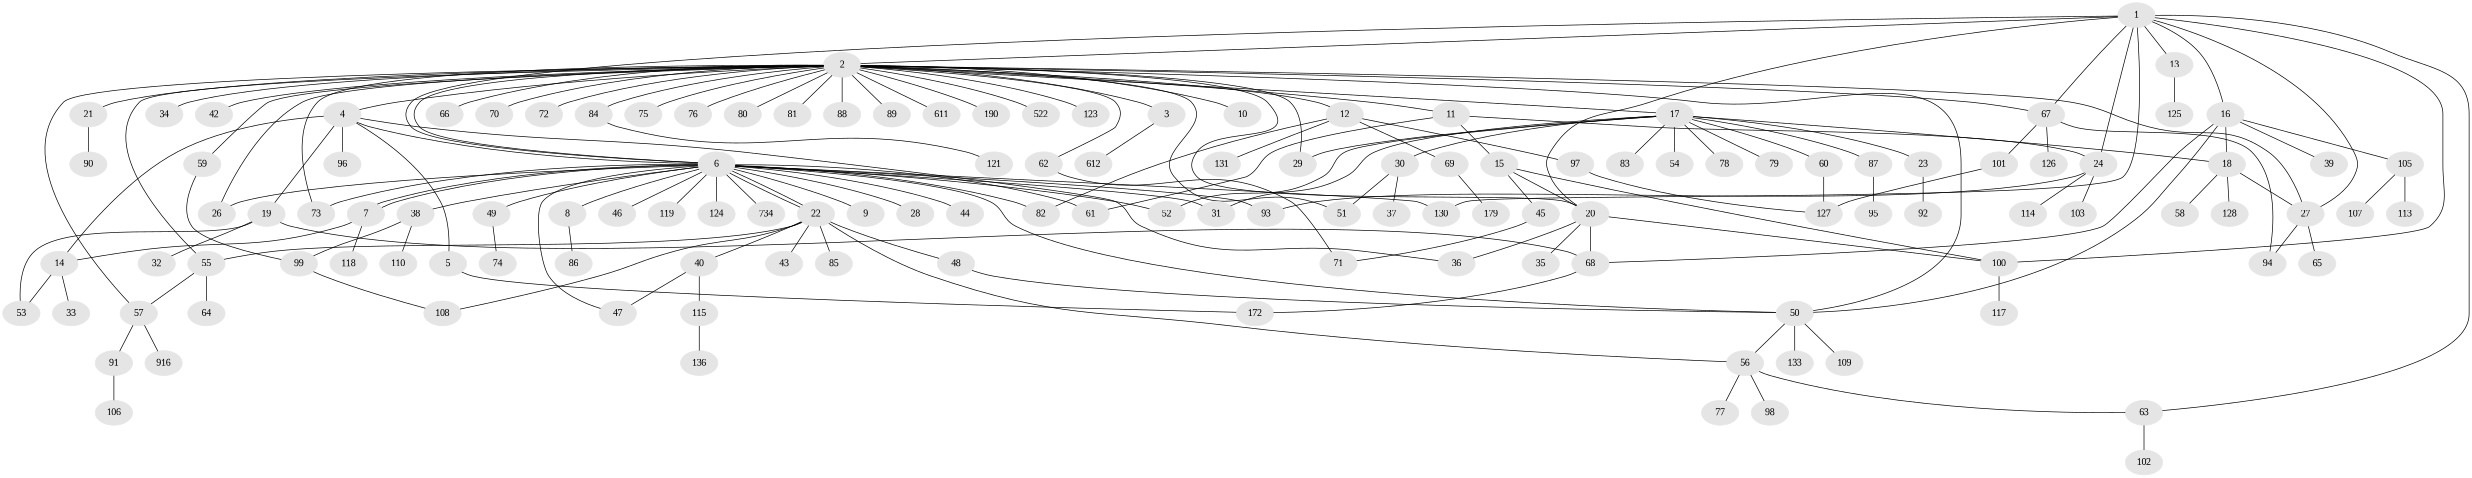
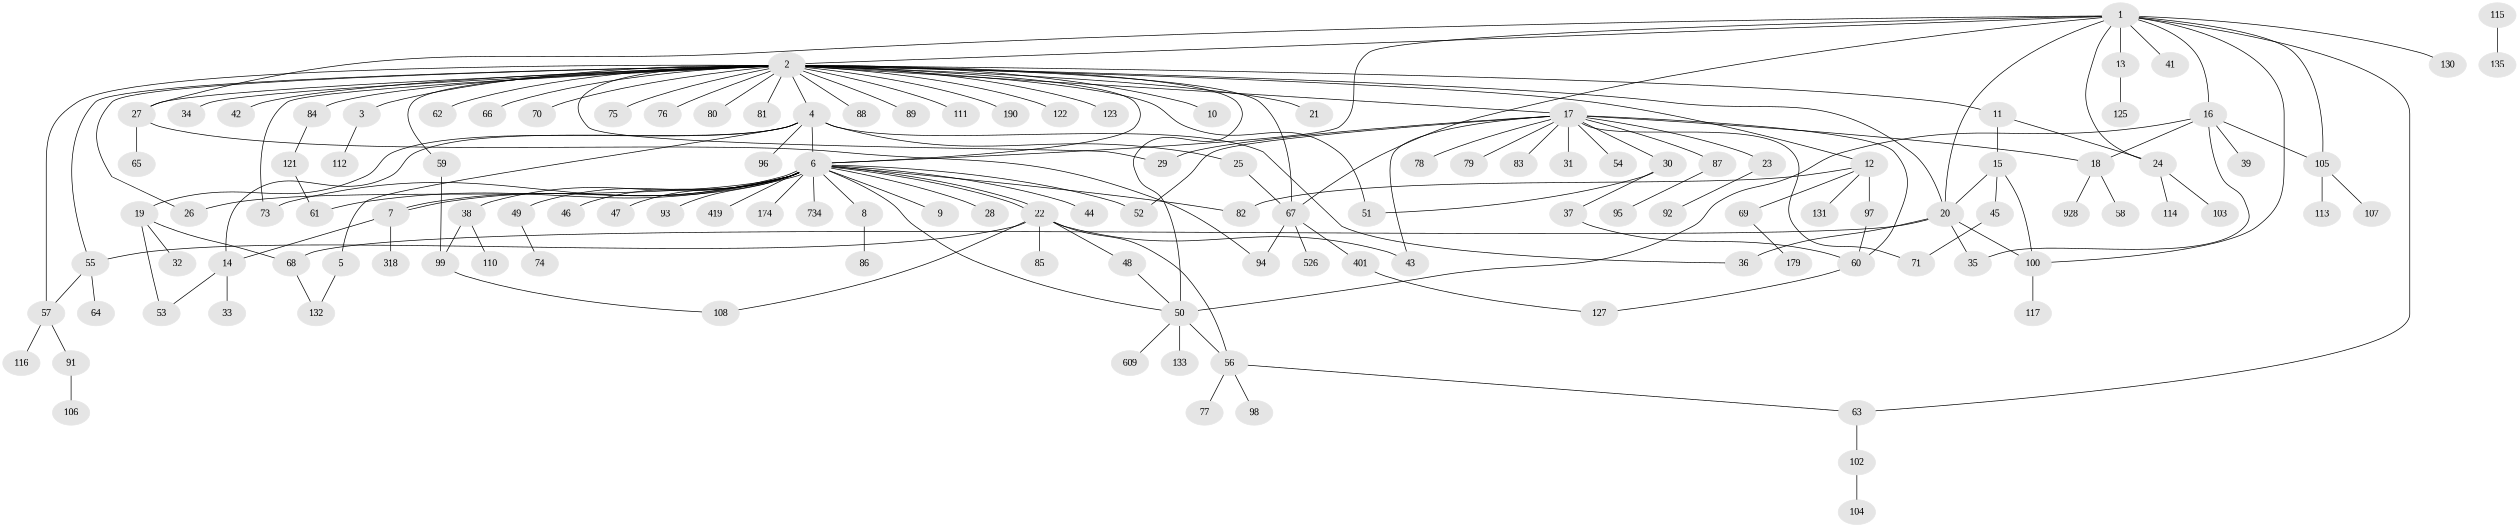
edge "1" -- "105": added
node "41": added
node "72": removed
node "611": label "611" -> "111"
node "522": label "522" -> "122"
edge "17" -- "43": added
edge "11" -- "61": now "121" -- "61"
node "90": removed
node "612": label "612" -> "112"
node "25": added
node "101": label "101" -> "401"
node "126": label "126" -> "526"
edge "62" -- "71": now "17" -- "71"
edge "6" -- "31": removed
edge "6" -- "130": removed
edge "18" -- "27": removed
edge "24" -- "93": removed
edge "97" -- "127": now "97" -- "60"
node "119": label "119" -> "419"
node "124": label "124" -> "174"
node "128": label "128" -> "928"
edge "37" -- "60": added
edge "16" -- "68": now "16" -- "35"
node "118": label "118" -> "318"
node "40": removed
node "172": label "172" -> "132"
node "916": label "916" -> "116"
node "136": label "136" -> "135"
node "109": label "109" -> "609"
node "104": added
